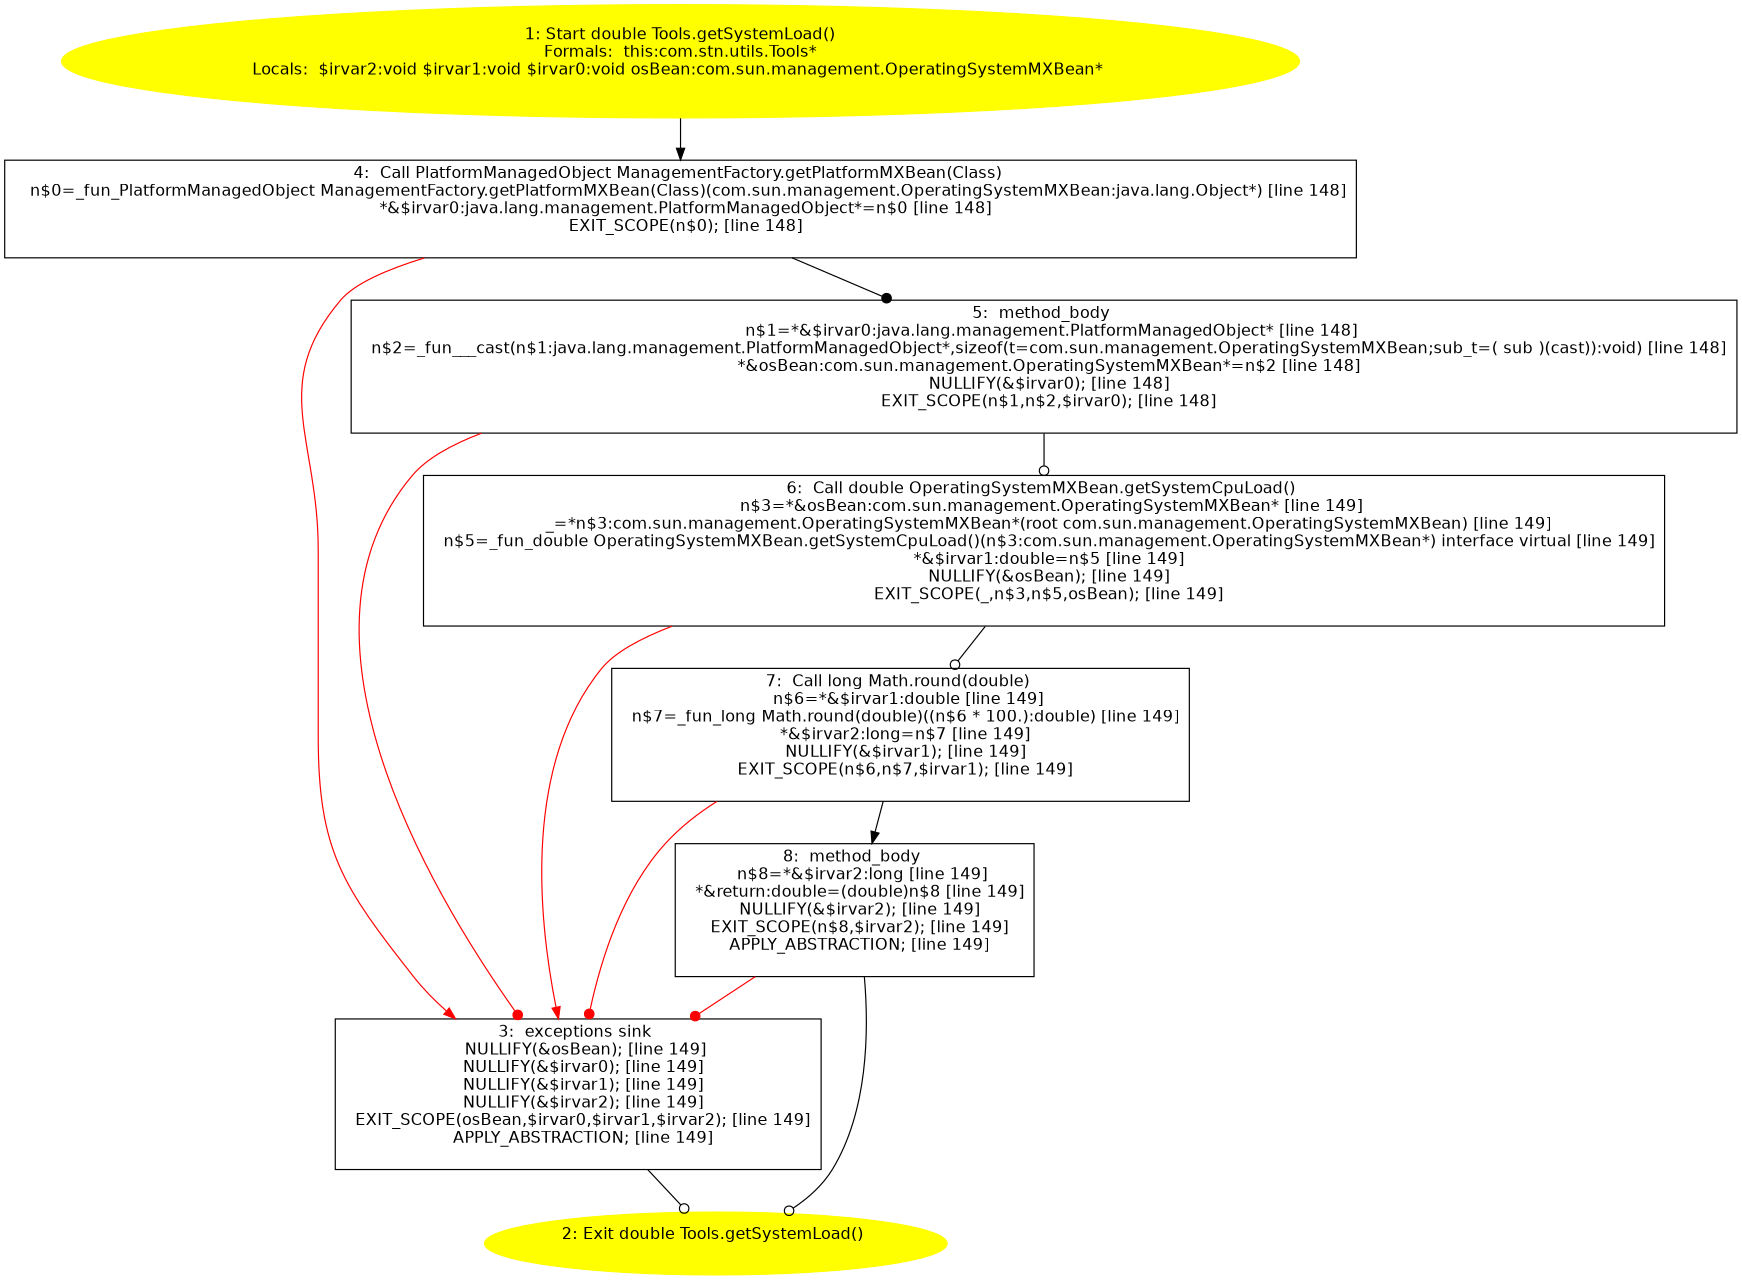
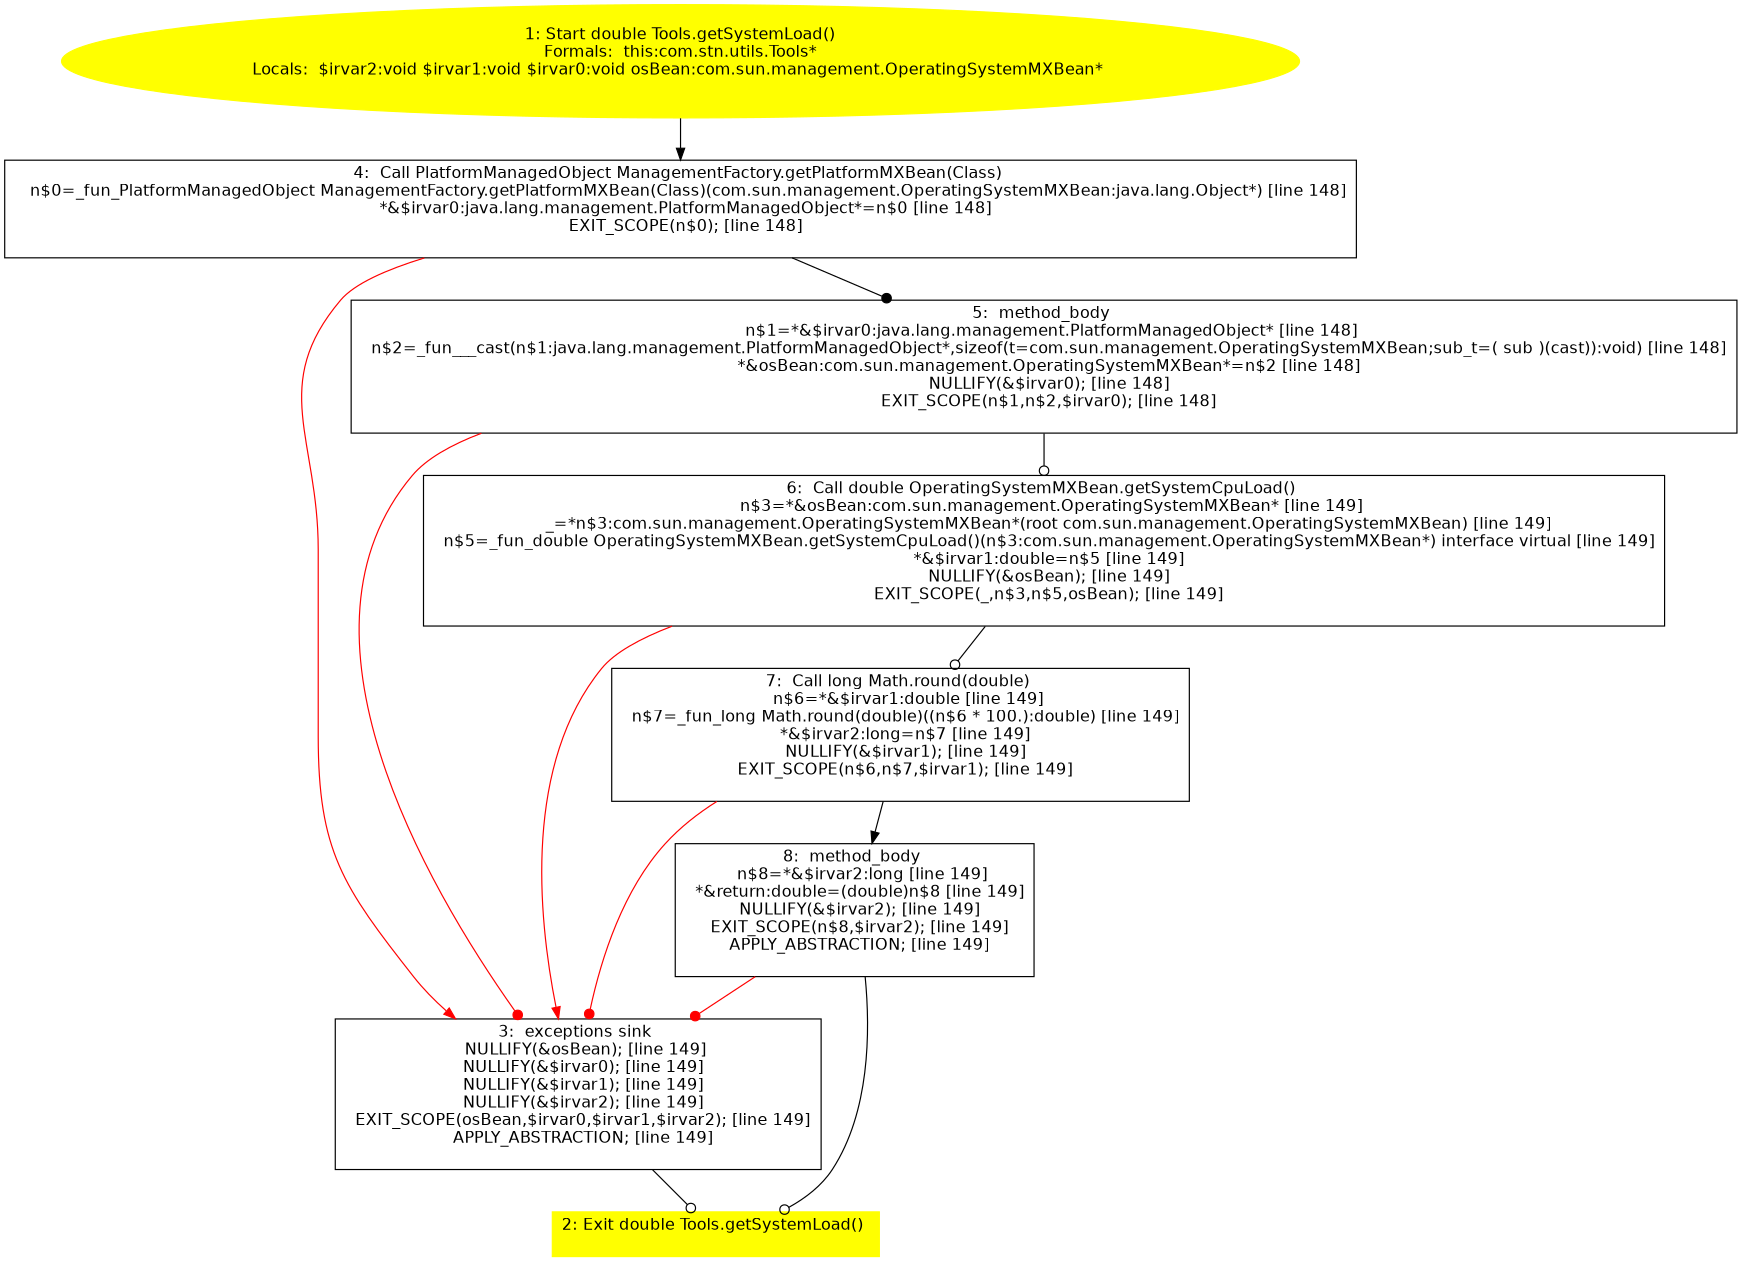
node "2: Exit double Tools.getSystemLoad()": shape ellipse -> box
